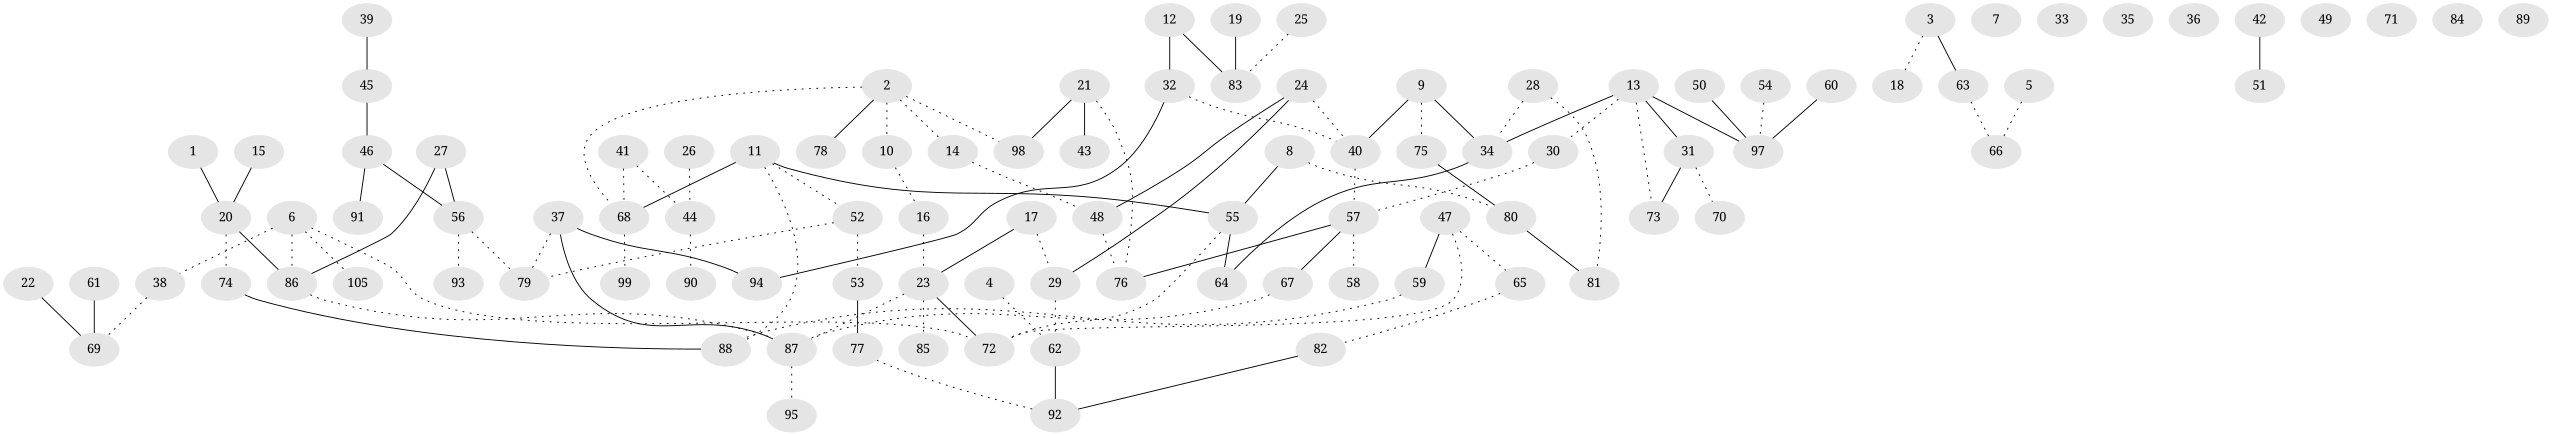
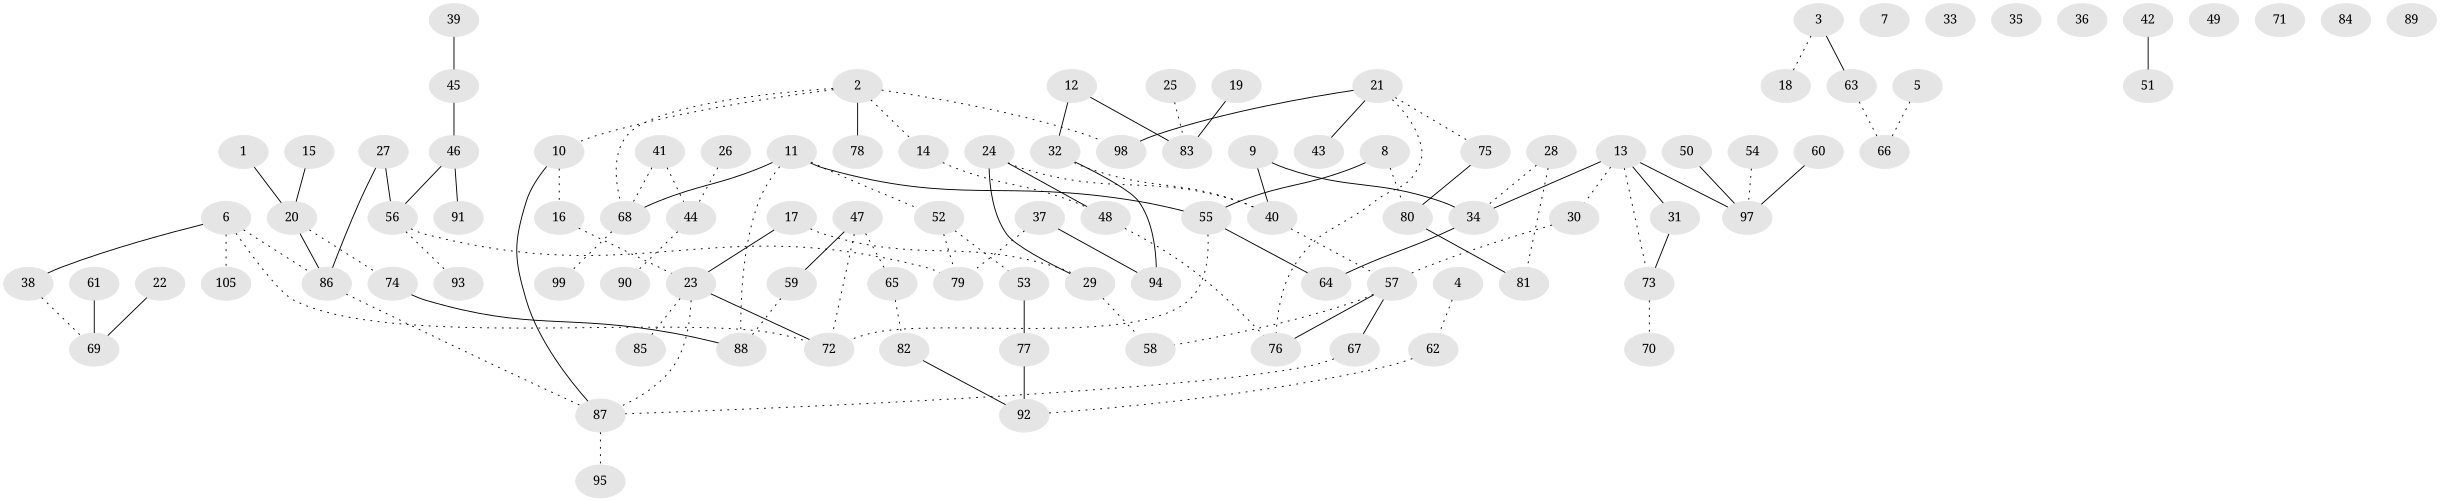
edge "9" -- "75": now "21" -- "75"
edge "31" -- "70": now "73" -- "70"
edge "6" -- "38": style dotted -> solid
edge "37" -- "87": now "10" -- "87"
edge "29" -- "62": now "29" -- "58"
edge "62" -- "92": style solid -> dotted
edge "77" -- "92": style dotted -> solid
